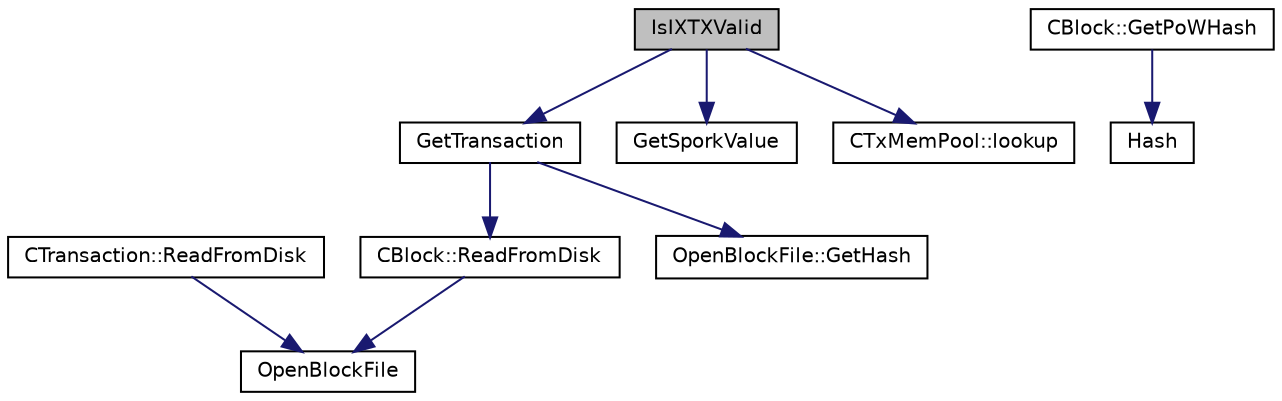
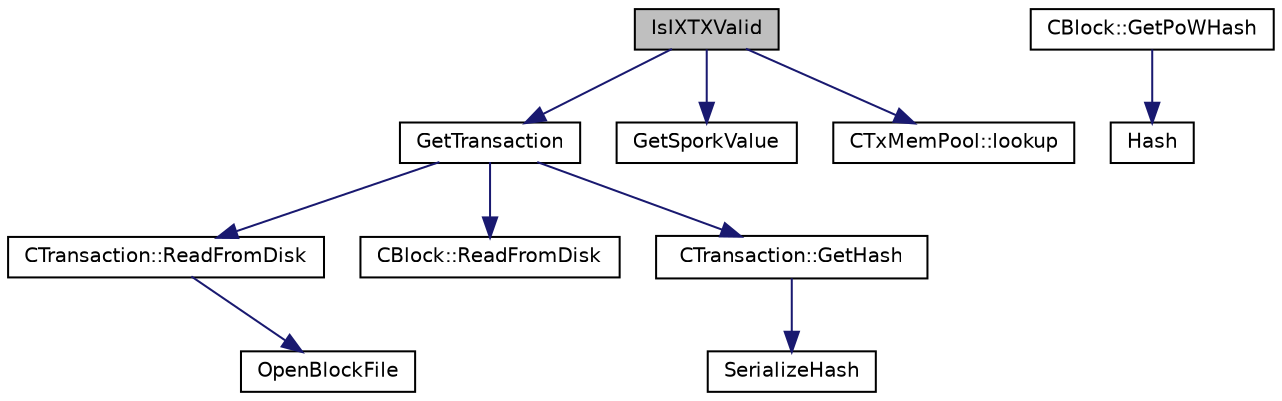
edge "GetTransaction" -> "CTransaction::ReadFromDisk": added
node "OpenBlockFile::GetHash": label "OpenBlockFile::GetHash" -> "CTransaction::GetHash"
edge "CBlock::ReadFromDisk" -> "OpenBlockFile": removed
node "SerializeHash": added
